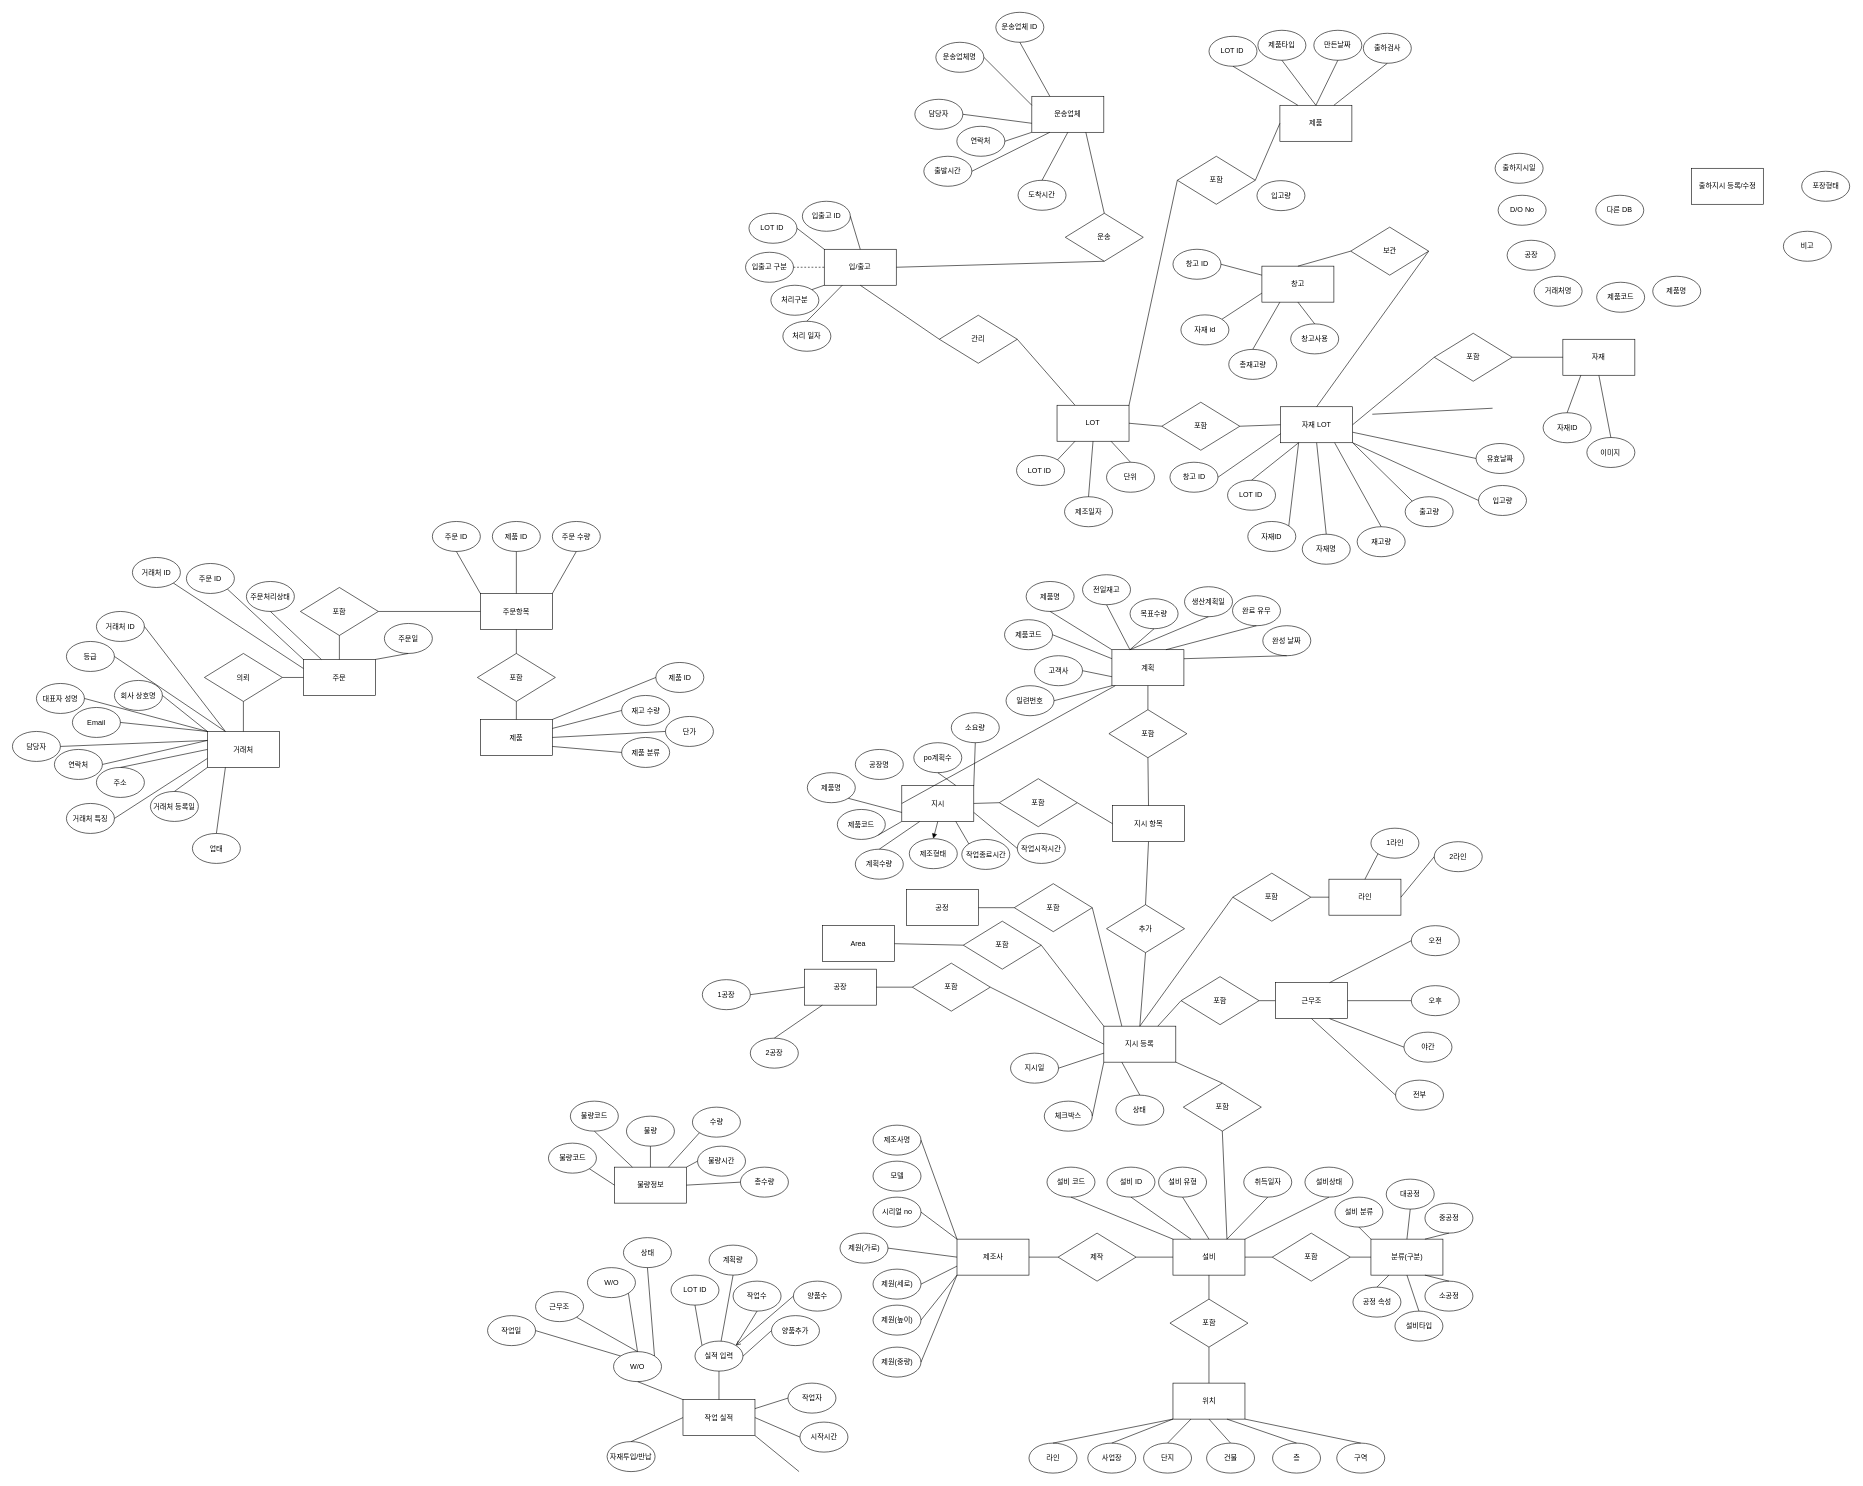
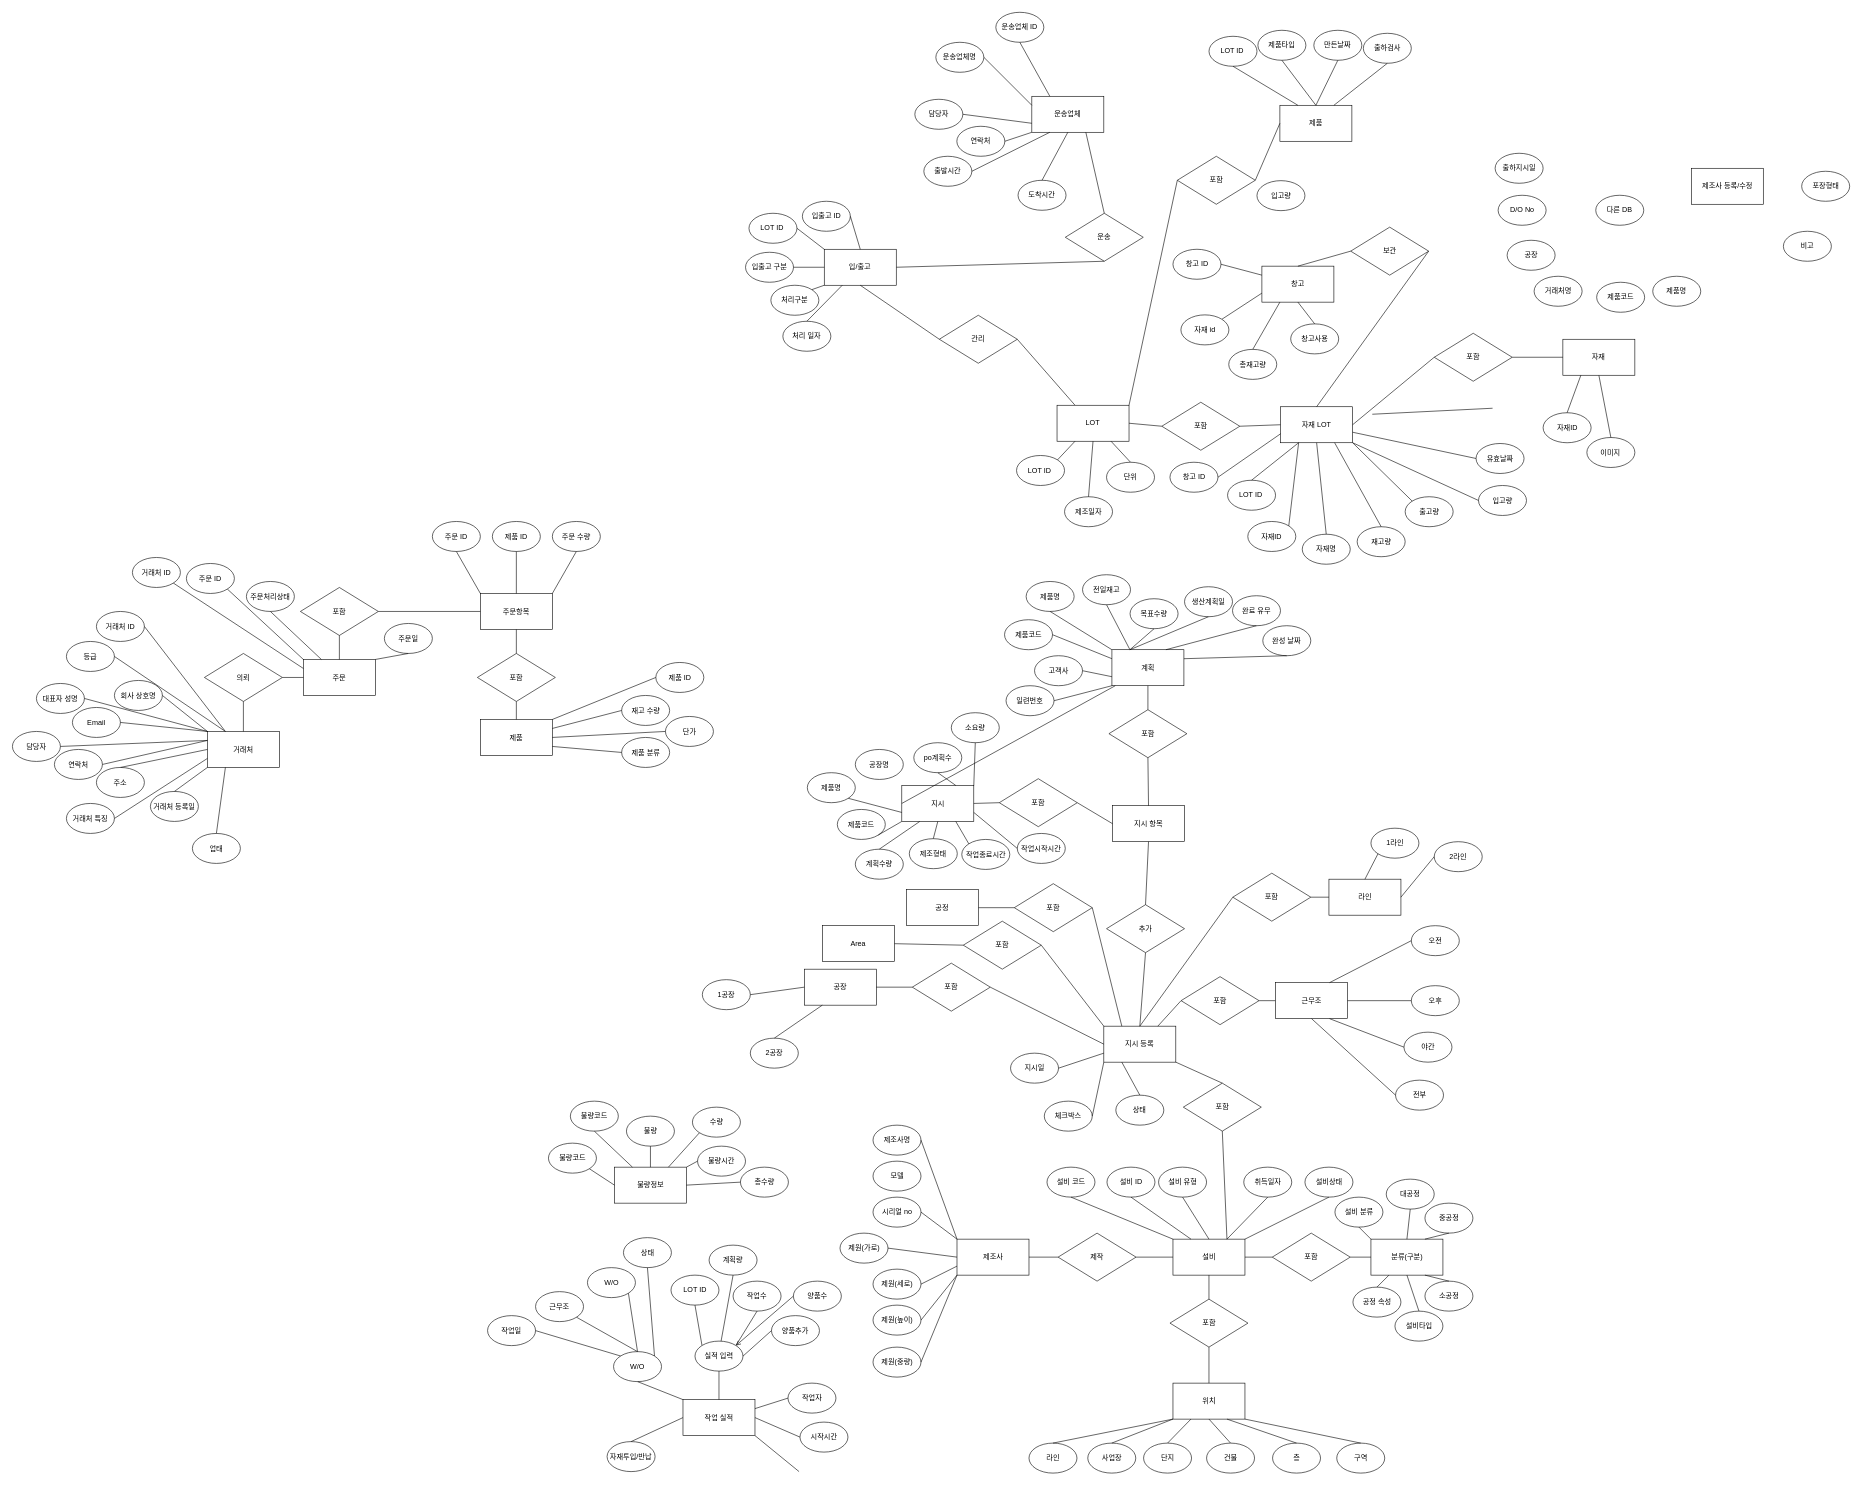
node "출하지시 등록/수정": label "출하지시 등록/수정" -> "제조사 등록/수정"
edge "입출고 구분" -- "입/출고": style dashed -> solid
edge "지시" -> "제조형태": arrowhead block -> none
